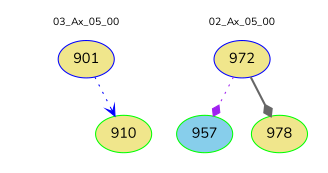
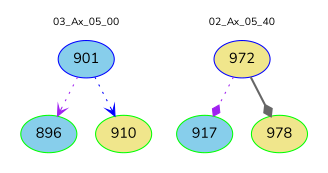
cluster "02_Ax_05_00": label "02_Ax_05_00" -> "02_Ax_05_40"
node "901": fillcolor khaki -> skyblue
node "896": added
node "957": label "957" -> "917"
